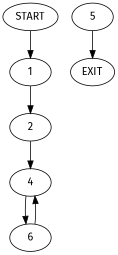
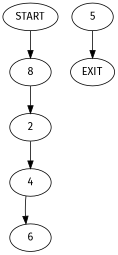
node "1": label "1" -> "8"
edge "6" -> "4": removed
